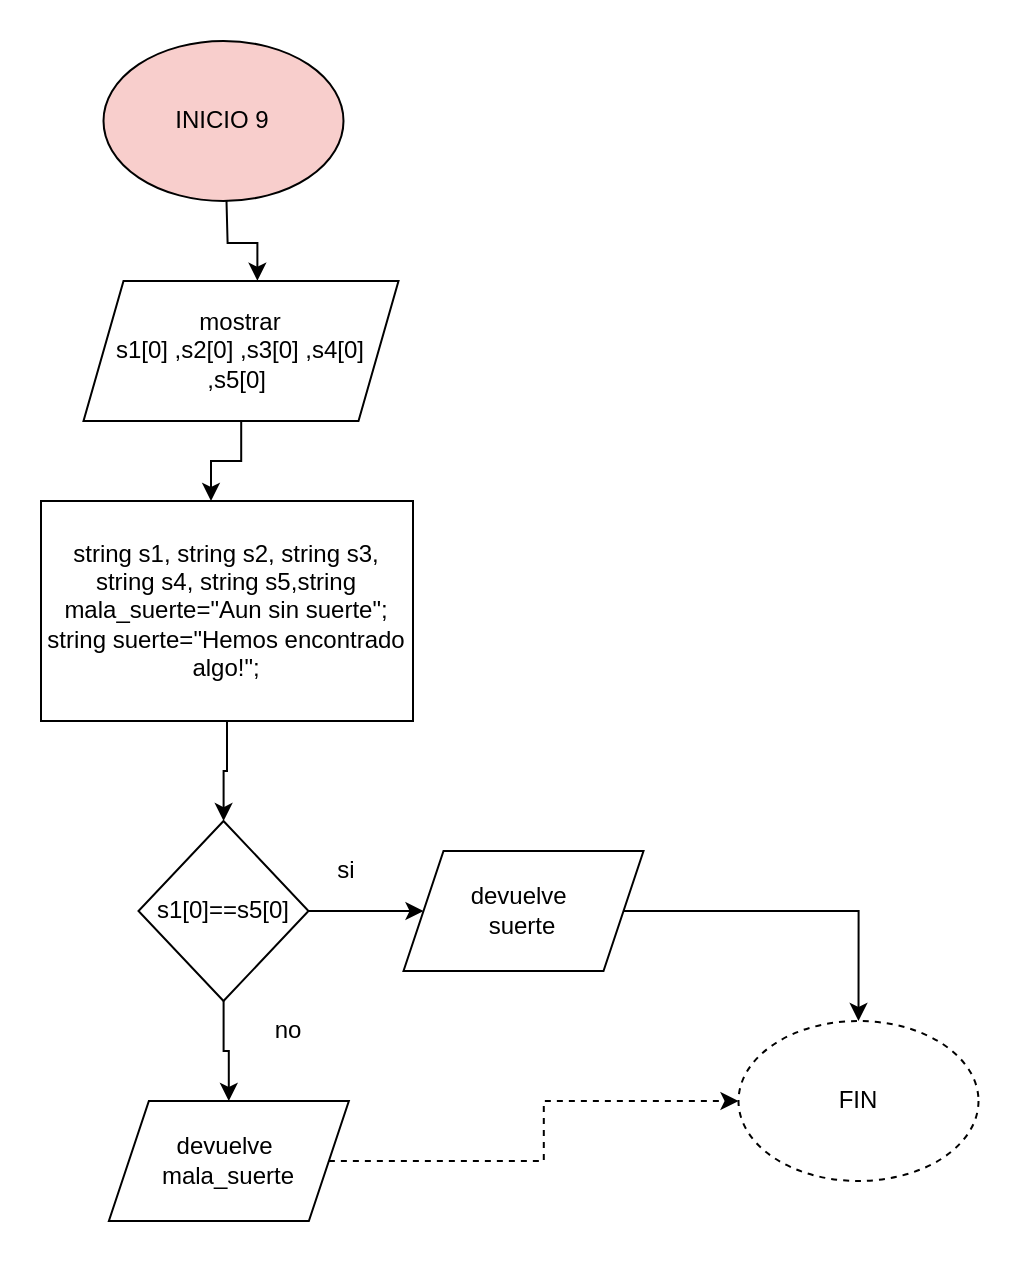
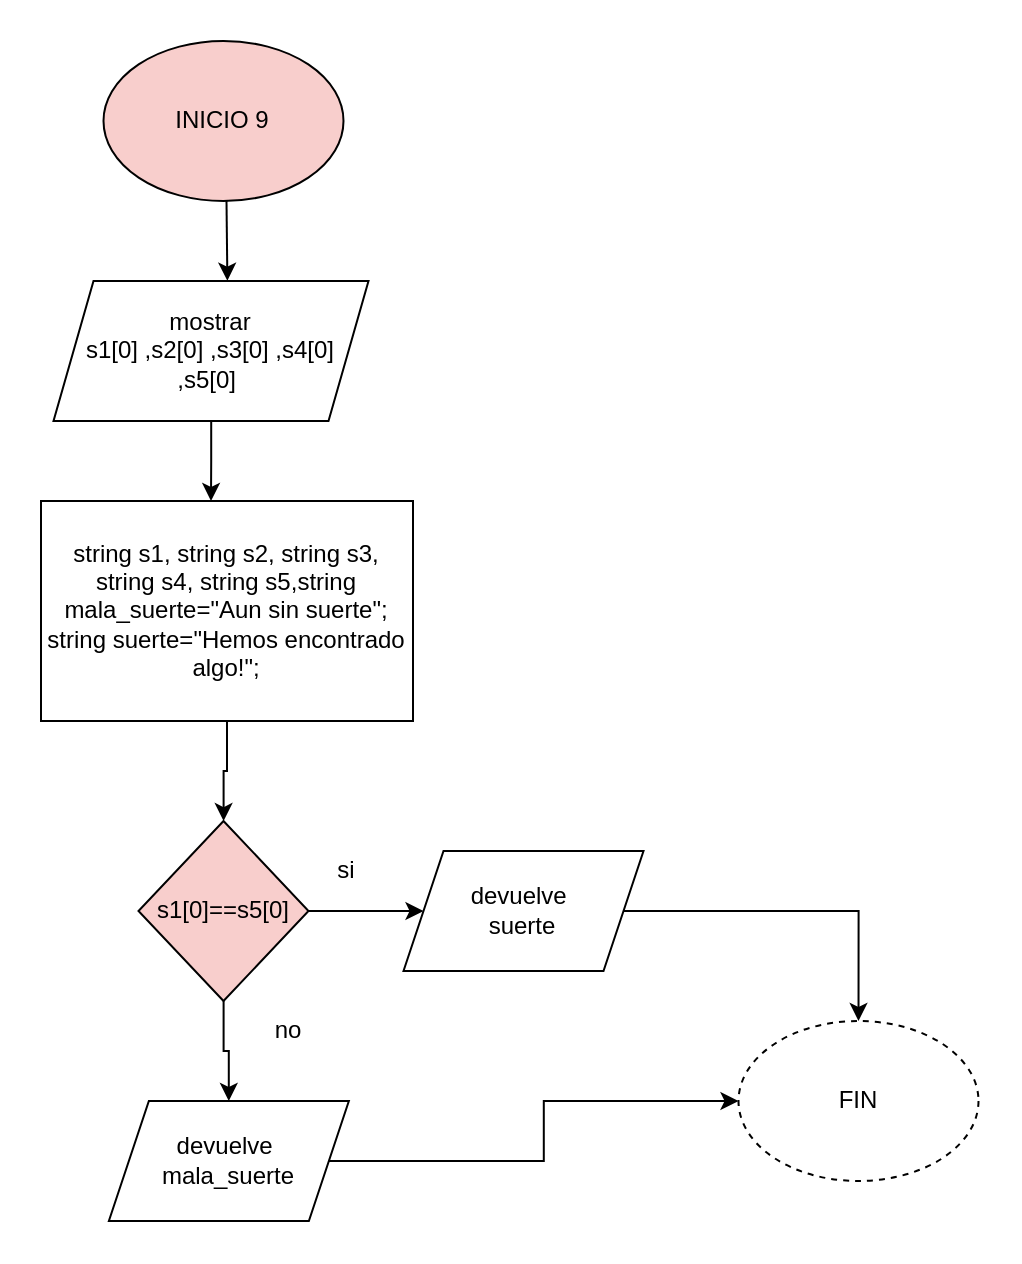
node "mostrar s1[0] ,s2[0] ,s3[0] ,s4[0] ,s5[0]": moved (241, 351) -> (211, 351)
node "s1[0]==s5[0]": fillcolor #ffffff -> #f8cecc
edge "devuelve mala_suerte" -> "FIN": style dashed -> solid
